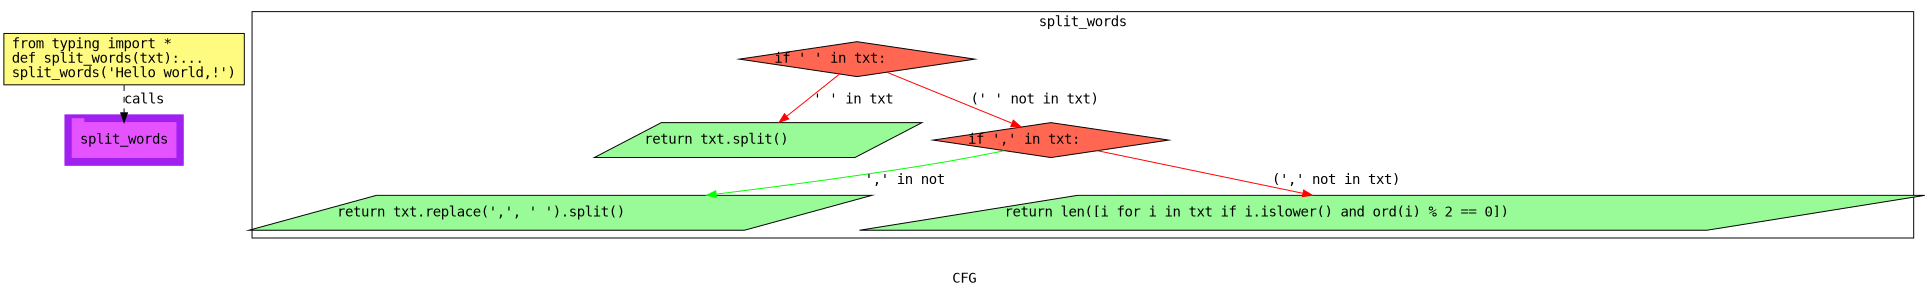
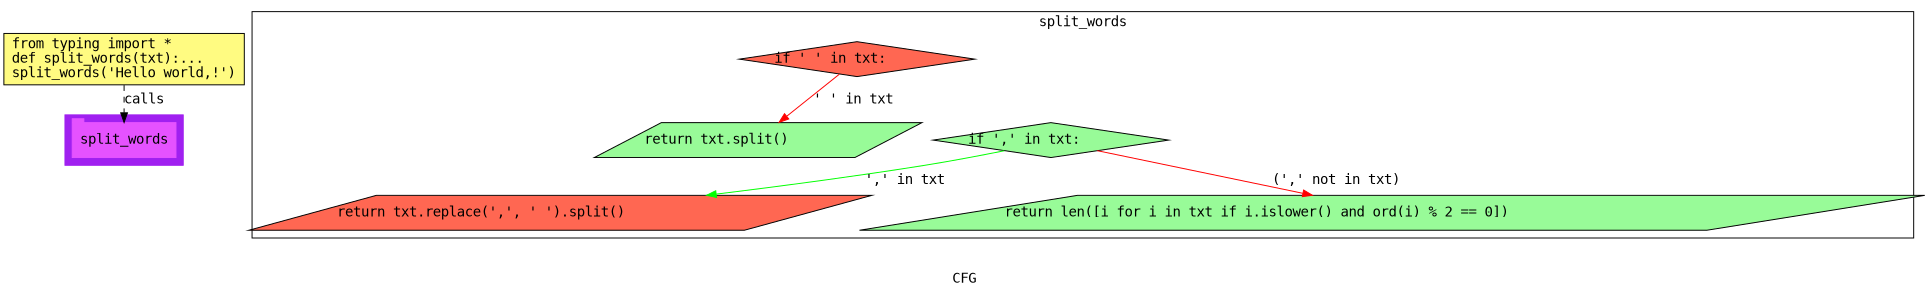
edge "if ' ' in txt:" -> "if ',' in txt:": removed, label "(' ' not in txt)"
node "if ',' in txt:": fillcolor #ff6752 -> #98fb98
edge "if ',' in txt:" -> "return txt.replace(',', ' ').split()": label "',' in not" -> "',' in txt"
node "return txt.replace(',', ' ').split()": fillcolor #98fb98 -> #ff6752
